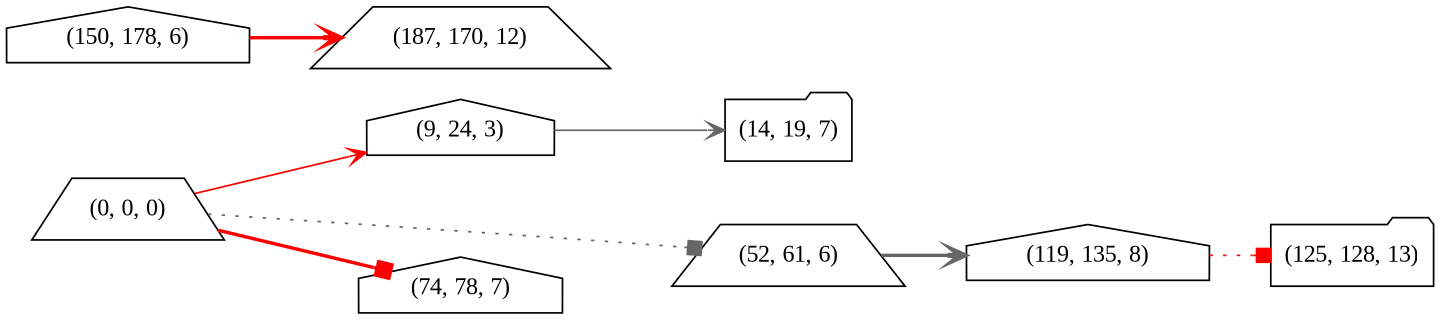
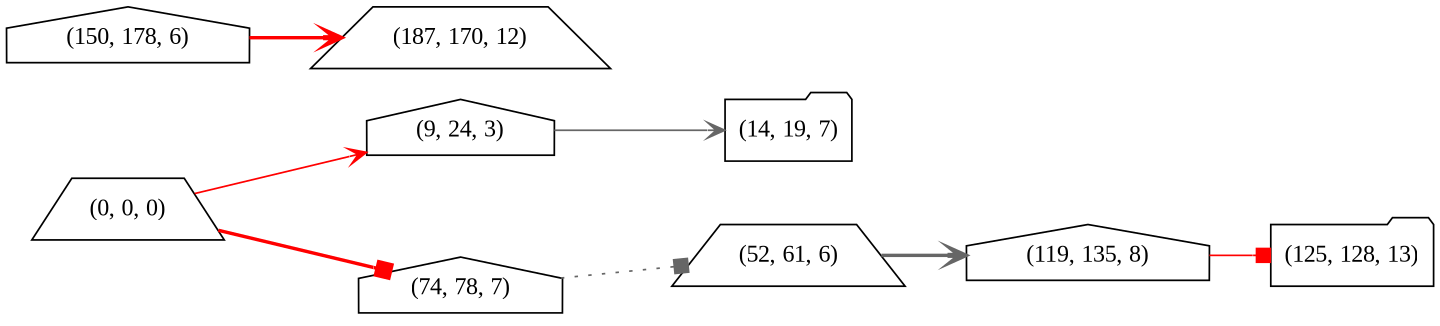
edge "(0, 0, 0)" -> "(52, 61, 6)": now "(74, 78, 7)" -> "(52, 61, 6)"
edge "(119, 135, 8)" -> "(125, 128, 13)": style dotted -> solid
